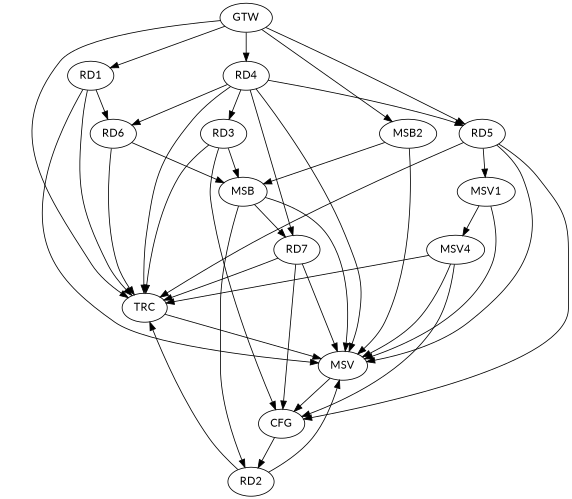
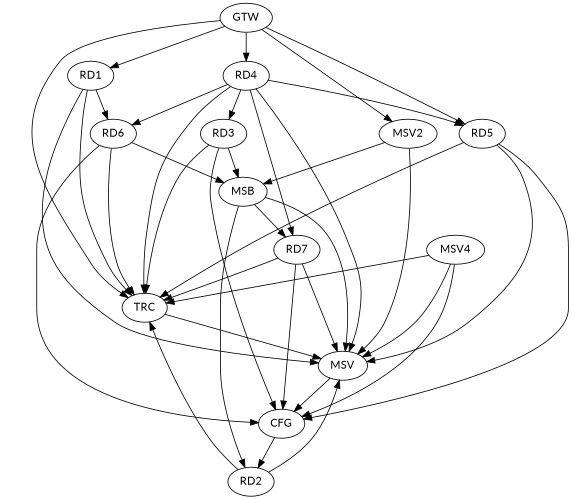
node "MSB2": label "MSB2" -> "MSV2"
node "MSV1": removed
edge "RD6" -> "CFG": added
